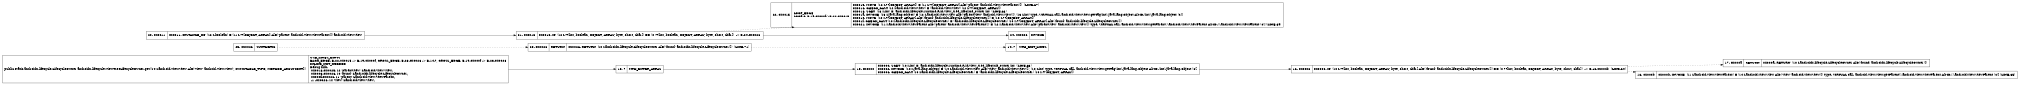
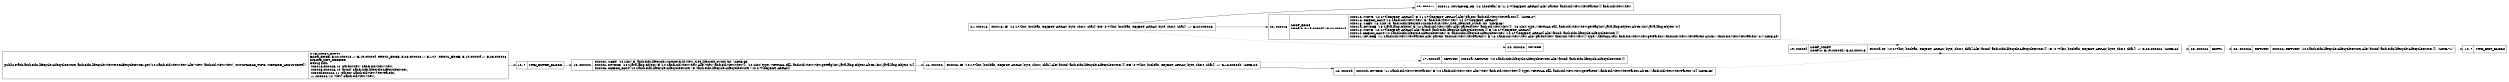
edge "21: 0x0013" -> "22: 0x0015": style dotted -> solid
edge "20: 0x0011" -> "21: 0x0013": reversed
edge "21: 0x0013" -> "24: 0x0026": style solid -> dotted
node "25: 0x0026": text "SYNTHETIC" -> "HINTS"
node "14: ?": text "MTH_EXIT_LINES" -> "MTH_EXIT_BLOCK"
node "19: 0x000f": added
node "13: ?": text "MTH_ENTER_ARRAY" -> "MTH_ENTER_BLOCK"
edge "16: 0x0008" -> "18: 0x000b": style dotted -> solid
